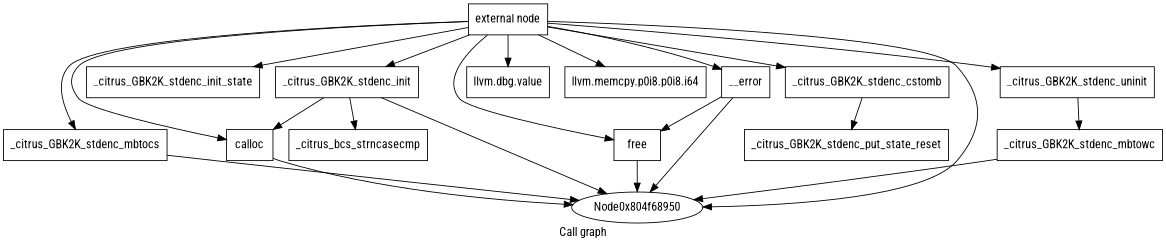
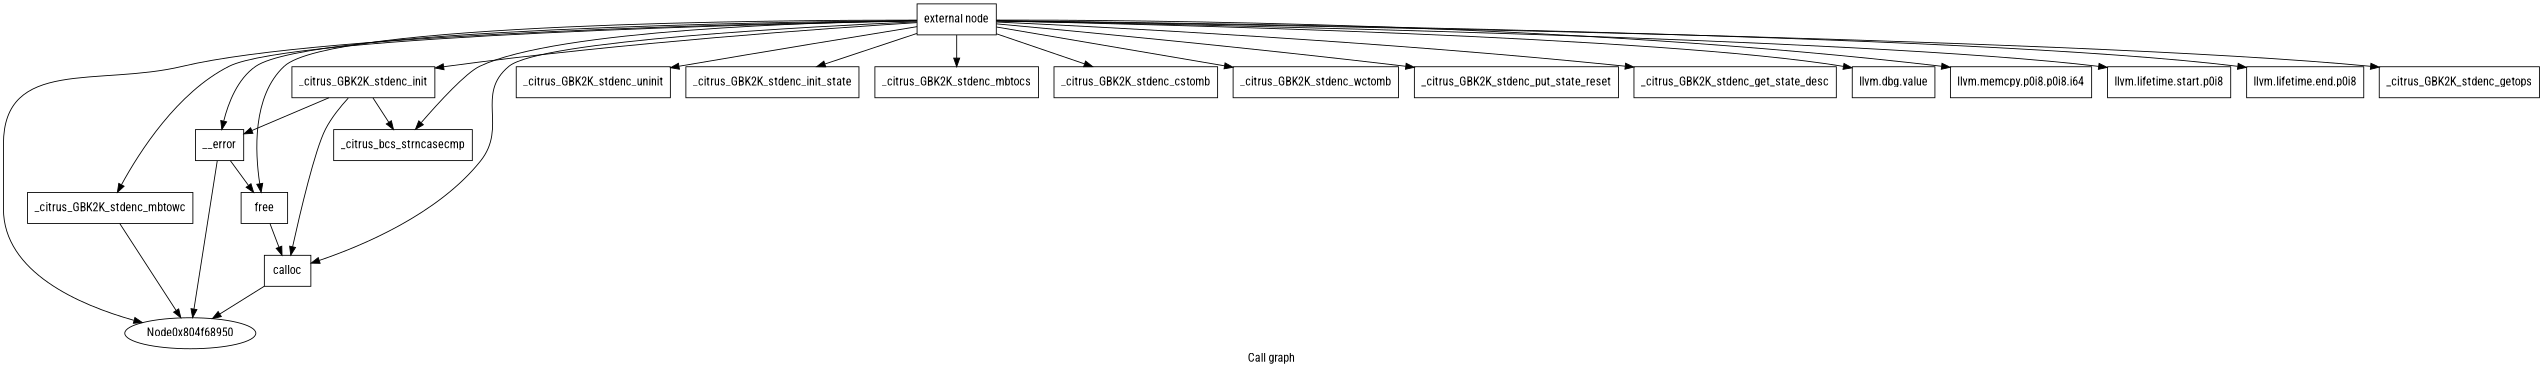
edge "external node" -> "_citrus_bcs_strncasecmp": added
node "_citrus_GBK2K_stdenc_wctomb": added
node "_citrus_GBK2K_stdenc_get_state_desc": added
node "llvm.lifetime.start.p0i8": added
node "llvm.lifetime.end.p0i8": added
node "_citrus_GBK2K_stdenc_getops": added
edge "_citrus_GBK2K_stdenc_uninit" -> "_citrus_GBK2K_stdenc_mbtowc": now "external node" -> "_citrus_GBK2K_stdenc_mbtowc"
edge "_citrus_GBK2K_stdenc_cstomb" -> "_citrus_GBK2K_stdenc_put_state_reset": now "external node" -> "_citrus_GBK2K_stdenc_put_state_reset"
edge "_citrus_GBK2K_stdenc_init" -> "Node0x804f68950": now "_citrus_GBK2K_stdenc_init" -> "__error"
edge "free" -> "Node0x804f68950": now "free" -> "calloc"
edge "_citrus_GBK2K_stdenc_mbtocs" -> "Node0x804f68950": removed
